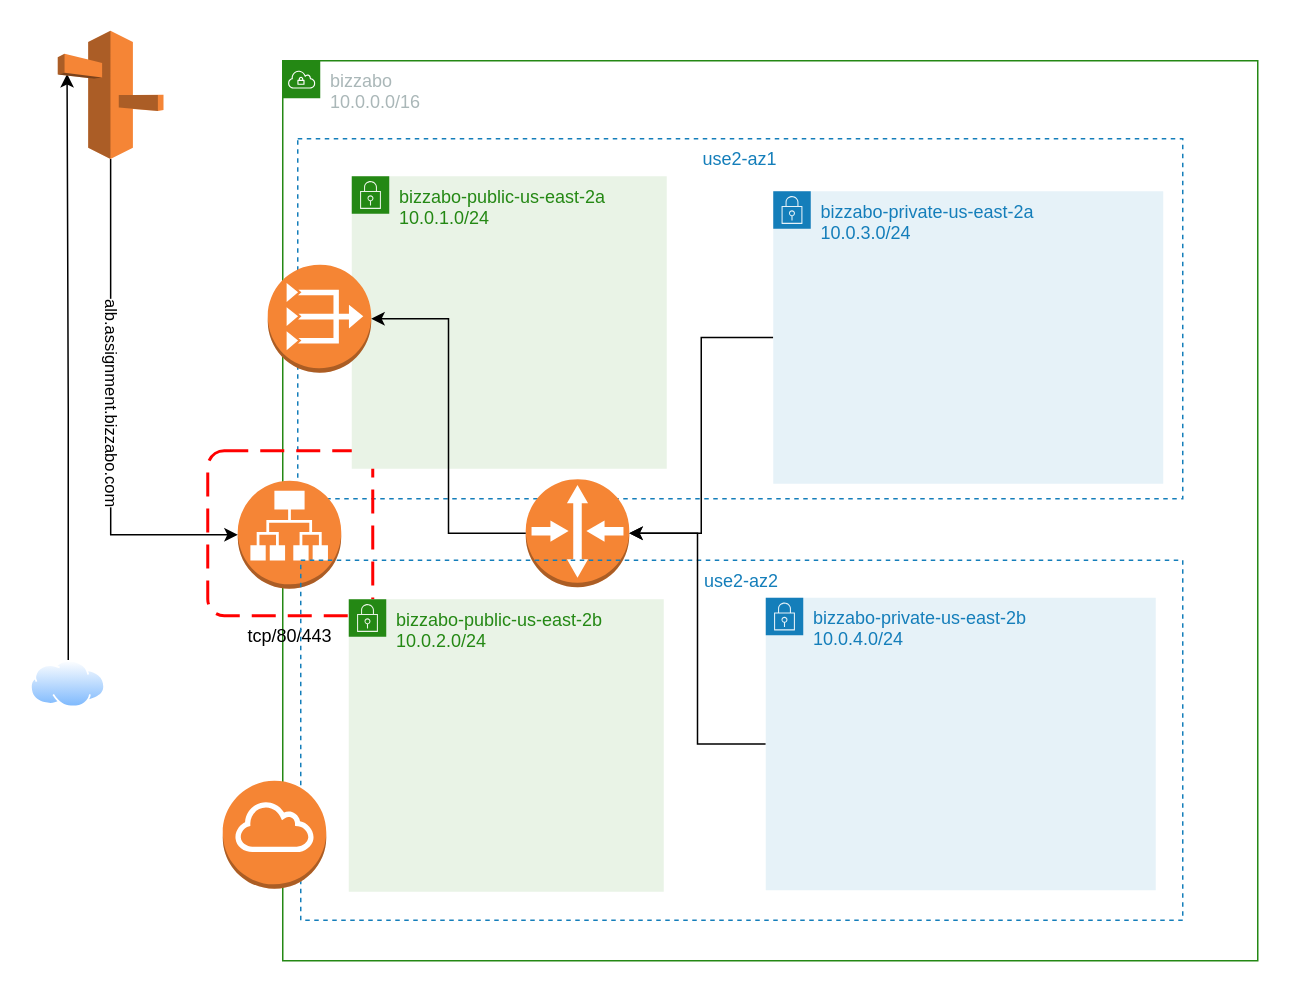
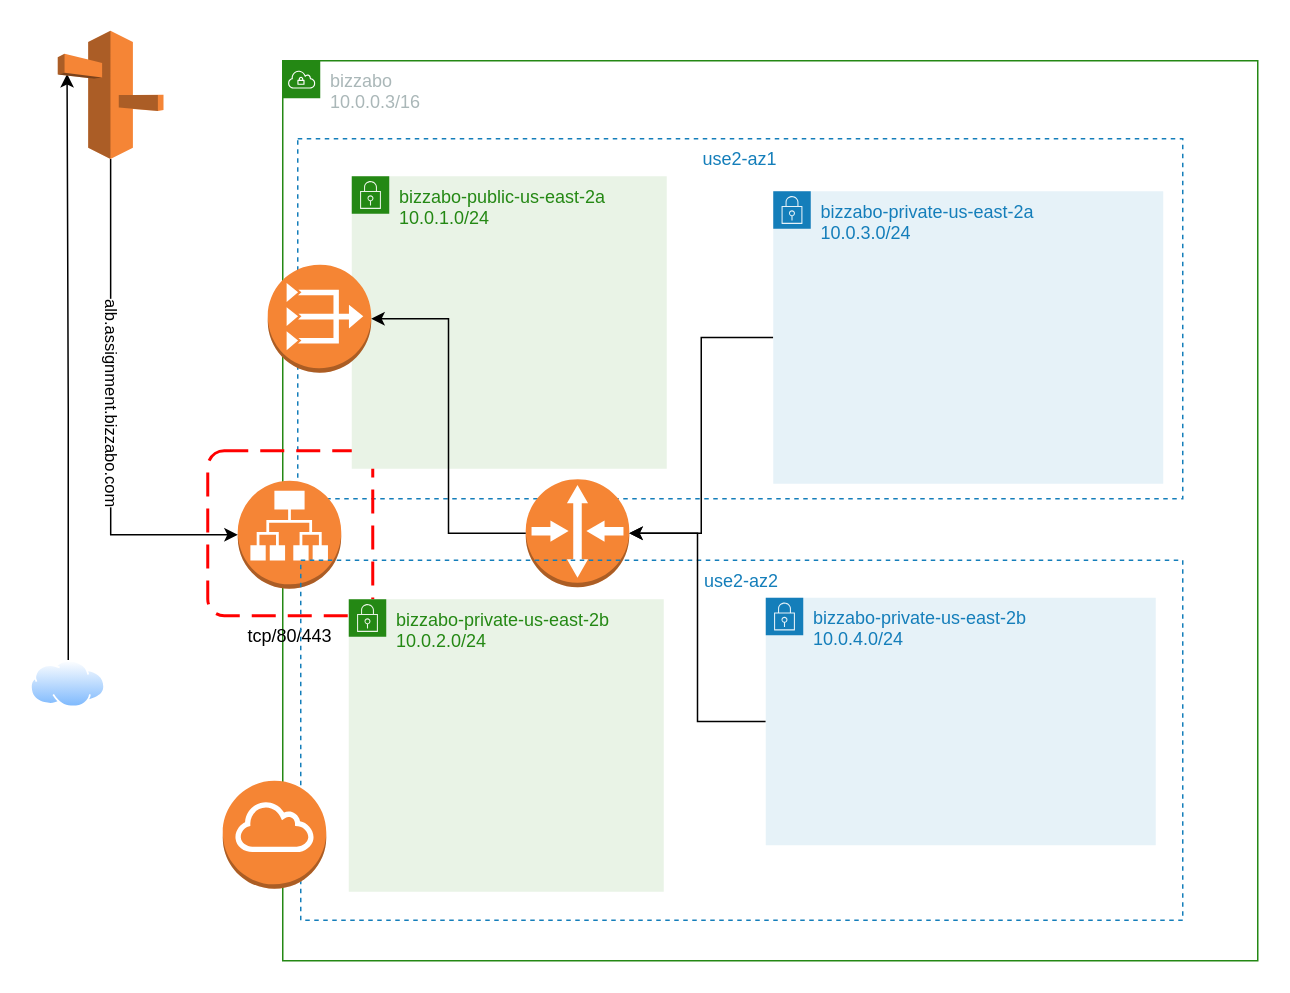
node "bizzabo 10.0.0.0/16": label "bizzabo 10.0.0.0/16" -> "bizzabo 10.0.0.3/16"
node "bizzabo-public-us-east-2b 10.0.2.0/24": label "bizzabo-public-us-east-2b 10.0.2.0/24" -> "bizzabo-private-us-east-2b 10.0.2.0/24"
node "bizzabo-private-us-east-2b 10.0.4.0/24": size 390x293 -> 390x248
